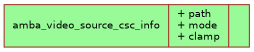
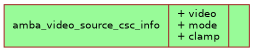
node "amba_video_source_csc_info": text "+ path" -> "+ video"
